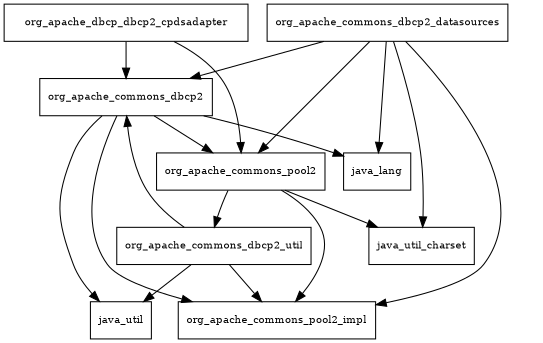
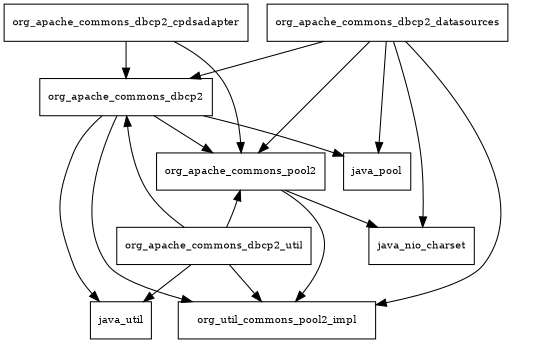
node "org_apache_dbcp_dbcp2_cpdsadapter": label "org_apache_dbcp_dbcp2_cpdsadapter" -> "org_apache_commons_dbcp2_cpdsadapter"
node "java_lang": label "java_lang" -> "java_pool"
edge "org_apache_commons_pool2" -> "org_apache_commons_dbcp2_util": reversed
node "java_util_charset": label "java_util_charset" -> "java_nio_charset"
node "org_apache_commons_pool2_impl": label "org_apache_commons_pool2_impl" -> "org_util_commons_pool2_impl"
